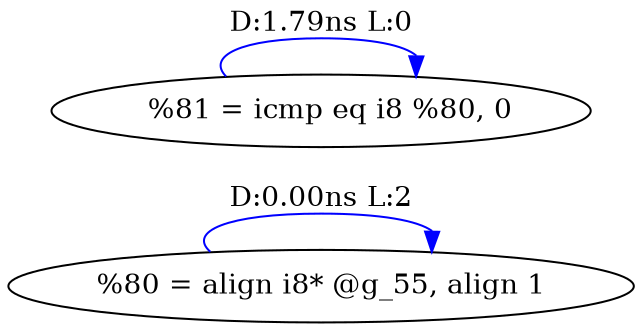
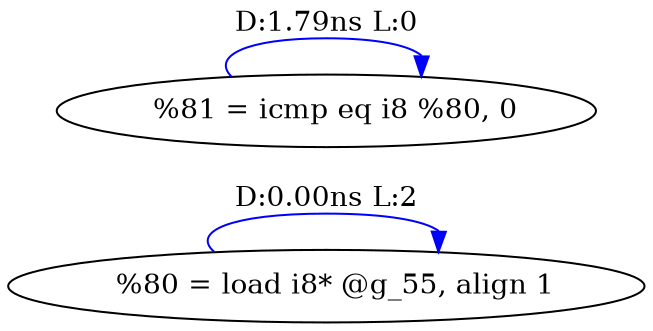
node "%80 = align i8* @g_55, align 1": label "%80 = align i8* @g_55, align 1" -> "%80 = load i8* @g_55, align 1"
